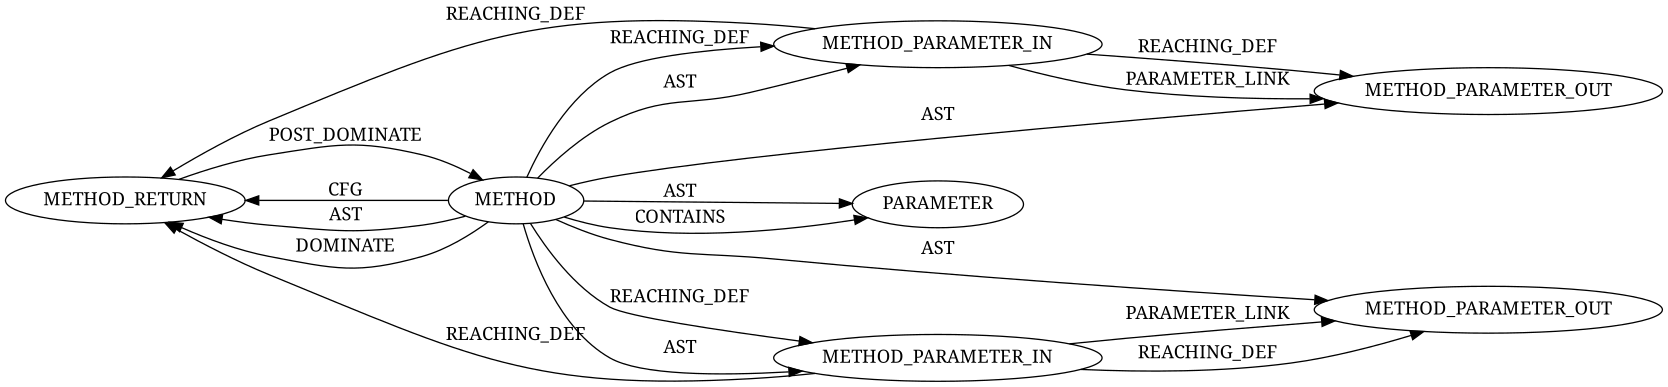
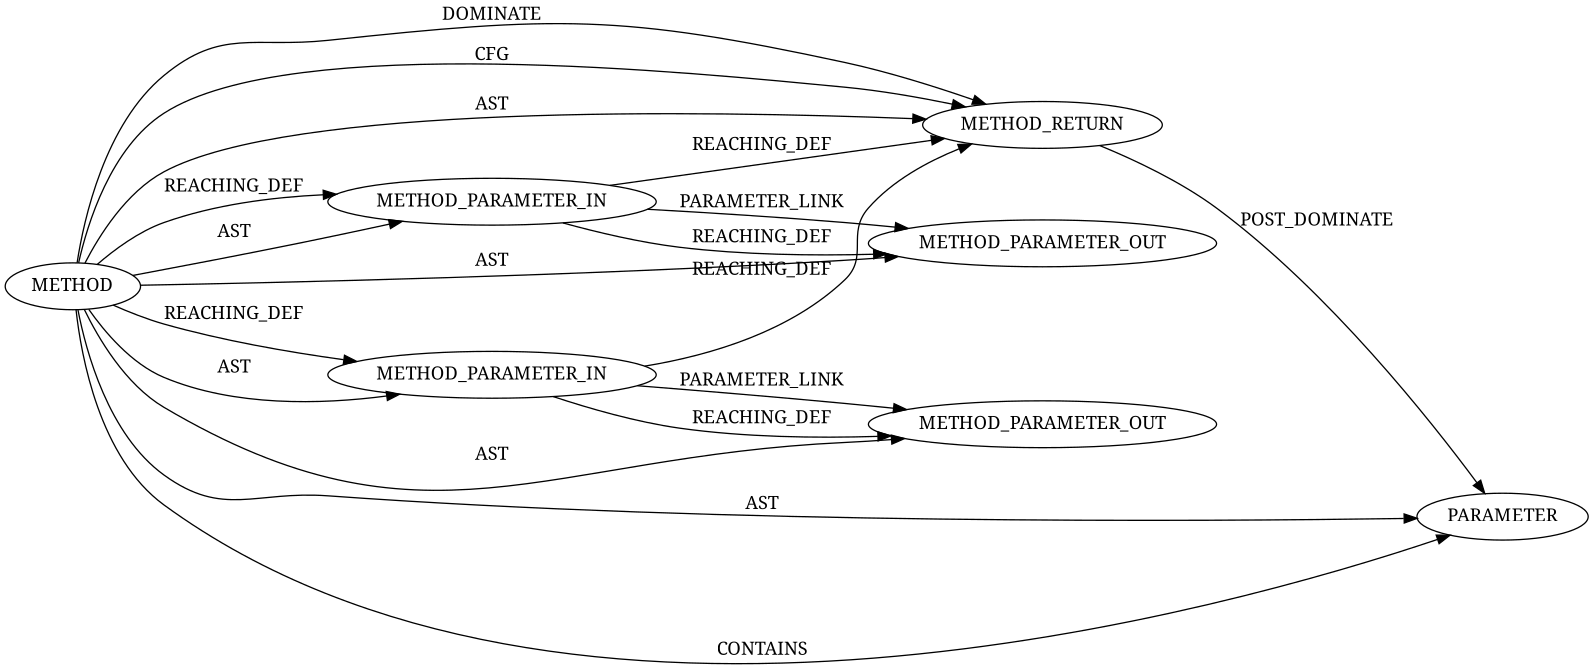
edge "METHOD_RETURN" -> "METHOD": now "METHOD_RETURN" -> "PARAMETER"
